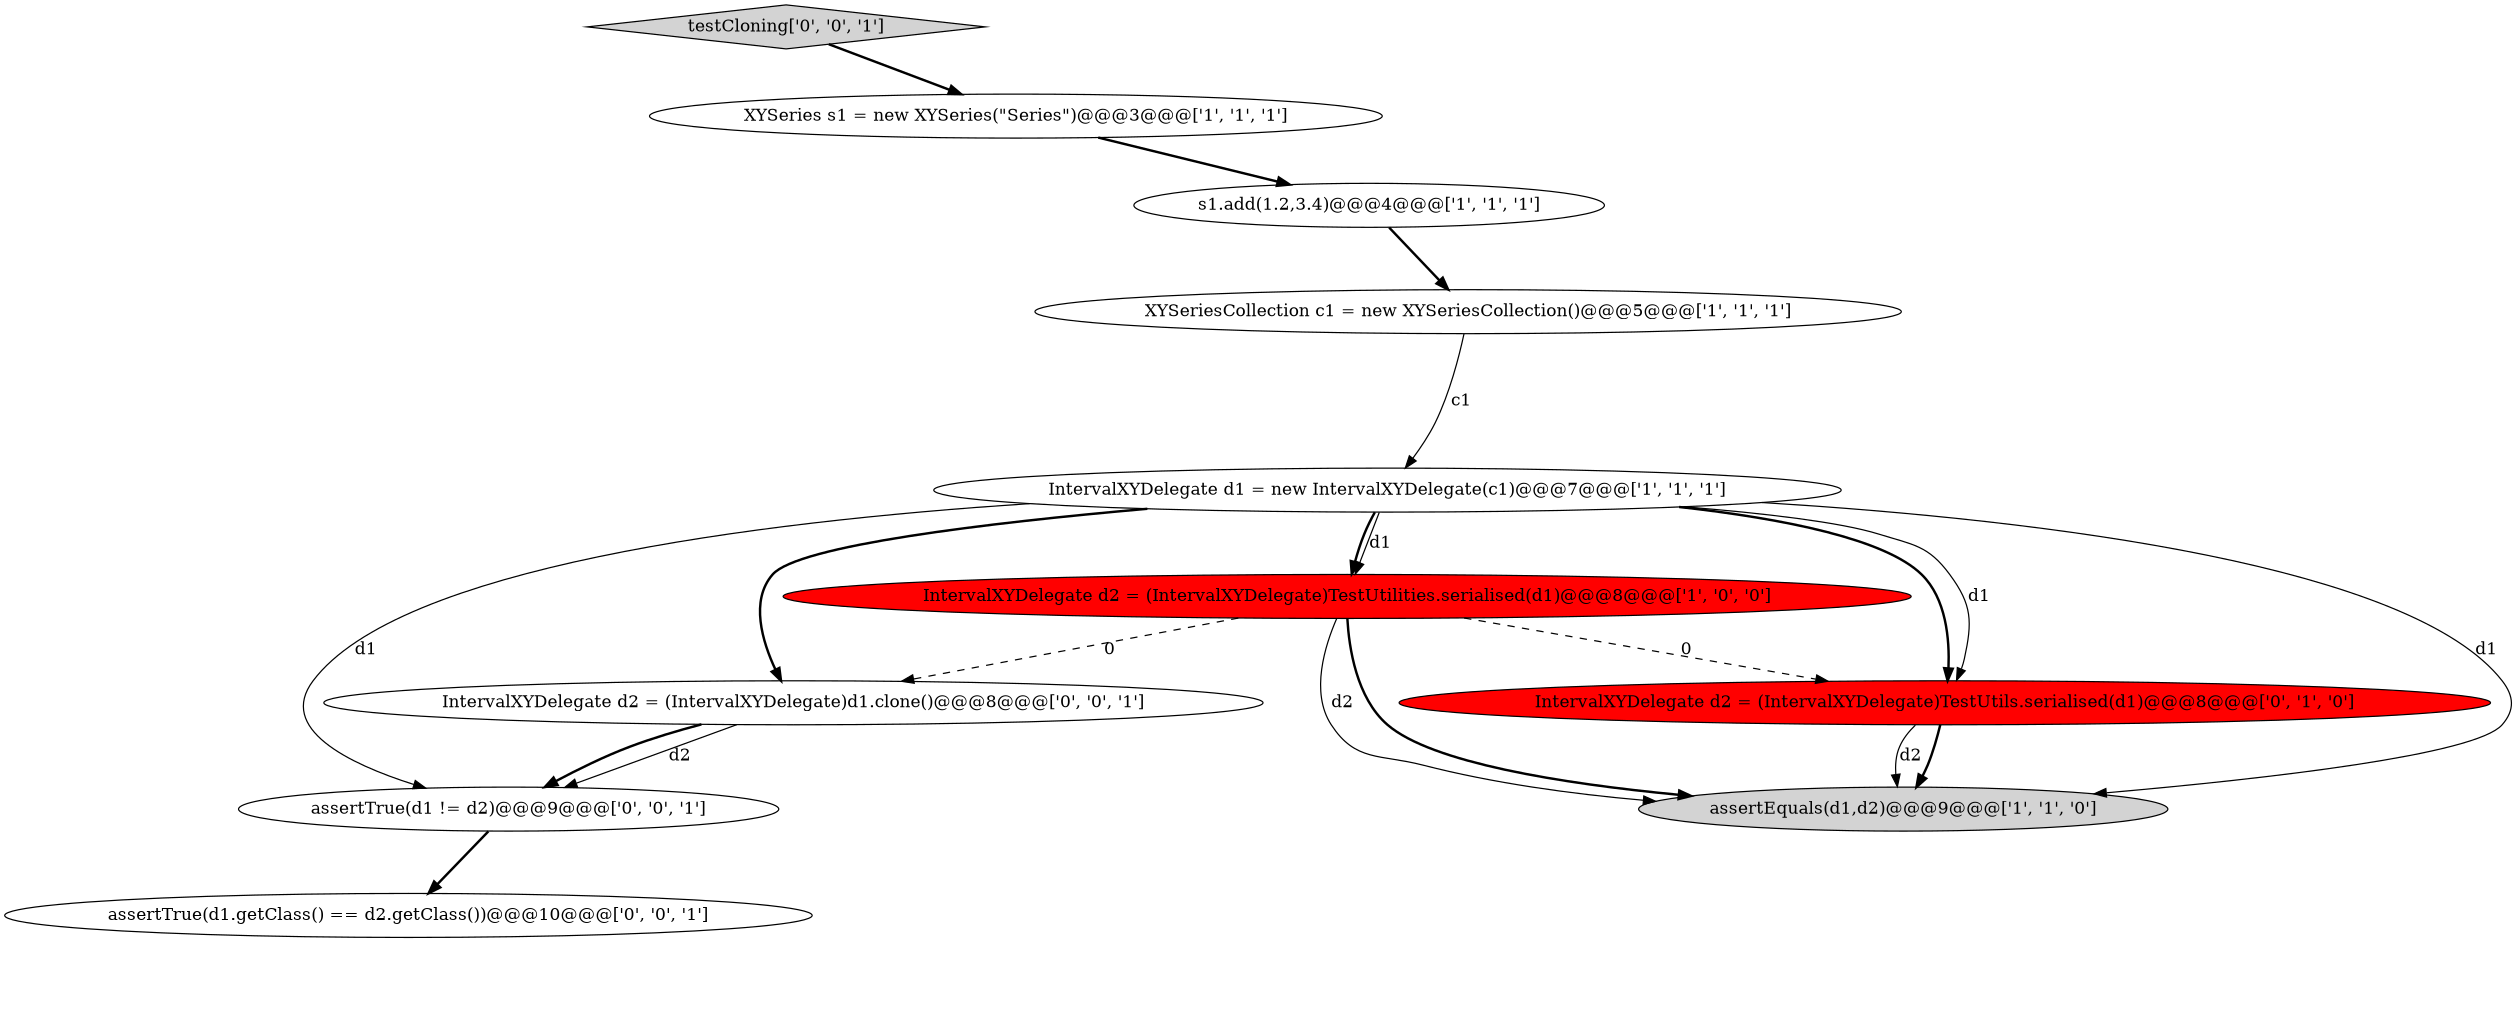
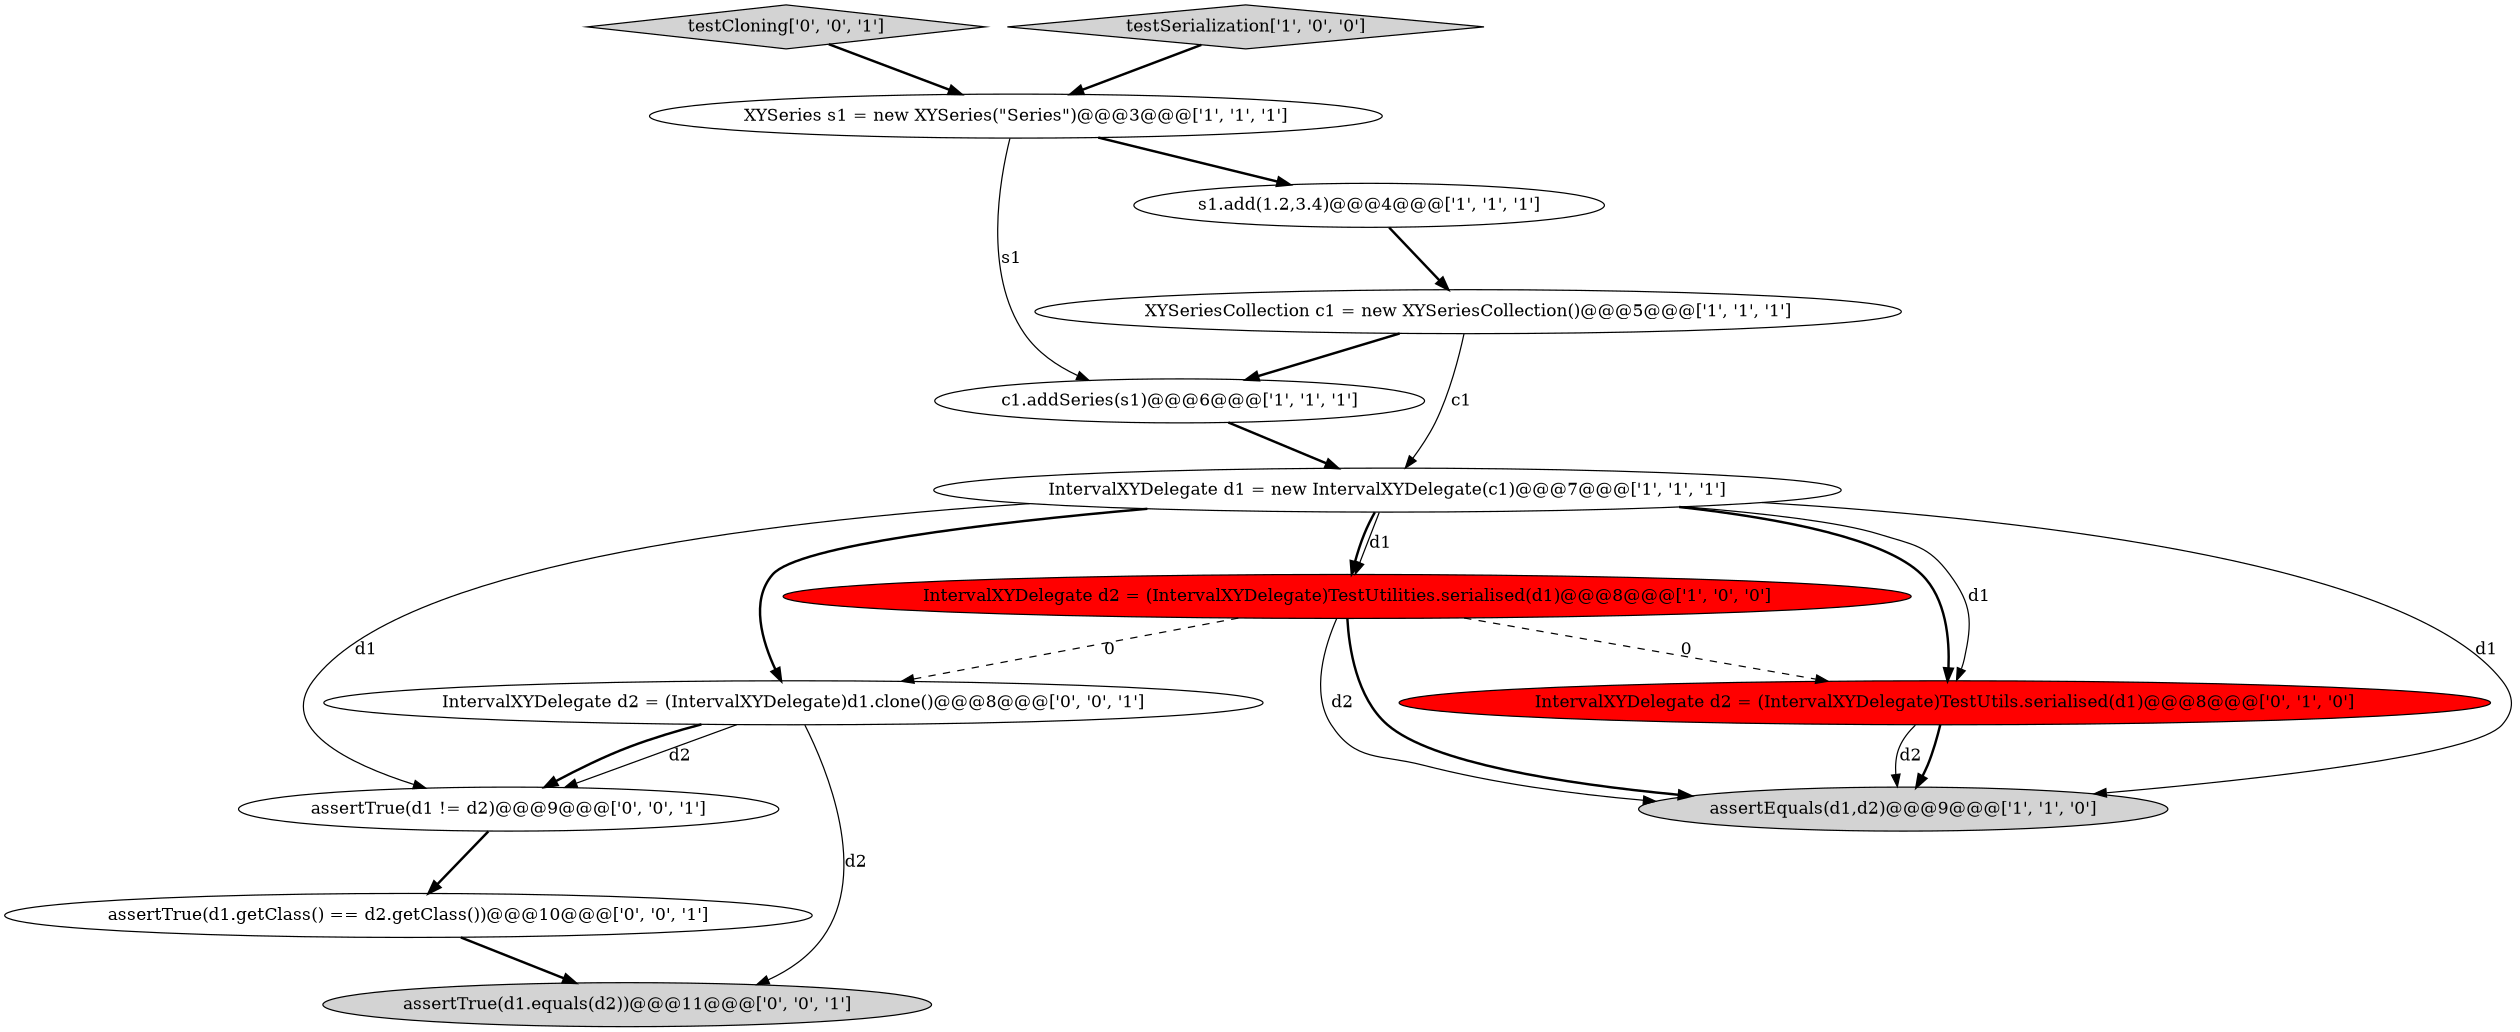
node "testSerialization['1', '0', '0']": added
node "c1.addSeries(s1)@@@6@@@['1', '1', '1']": added
node "assertTrue(d1.equals(d2))@@@11@@@['0', '0', '1']": added
